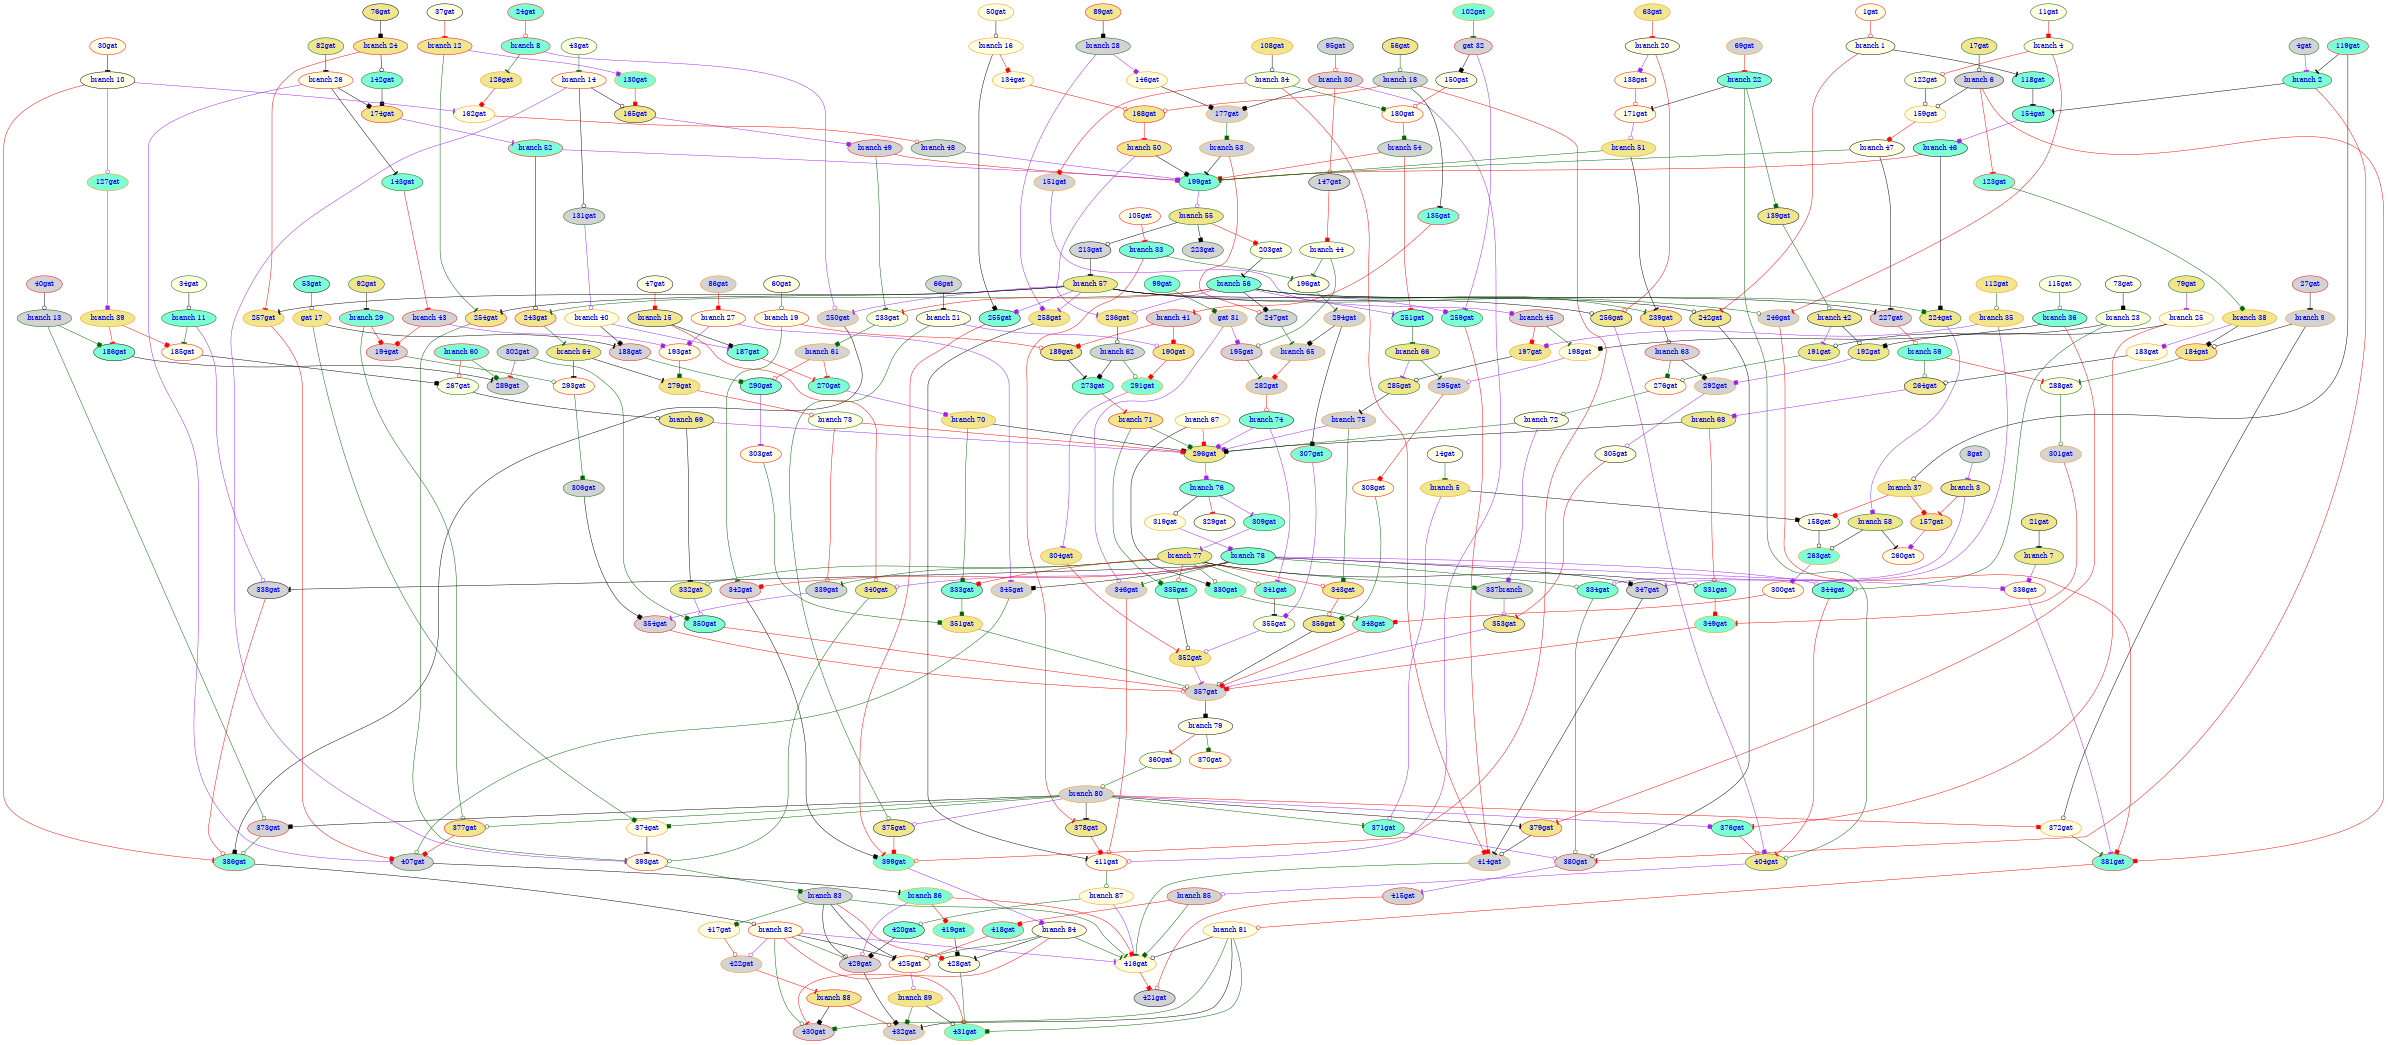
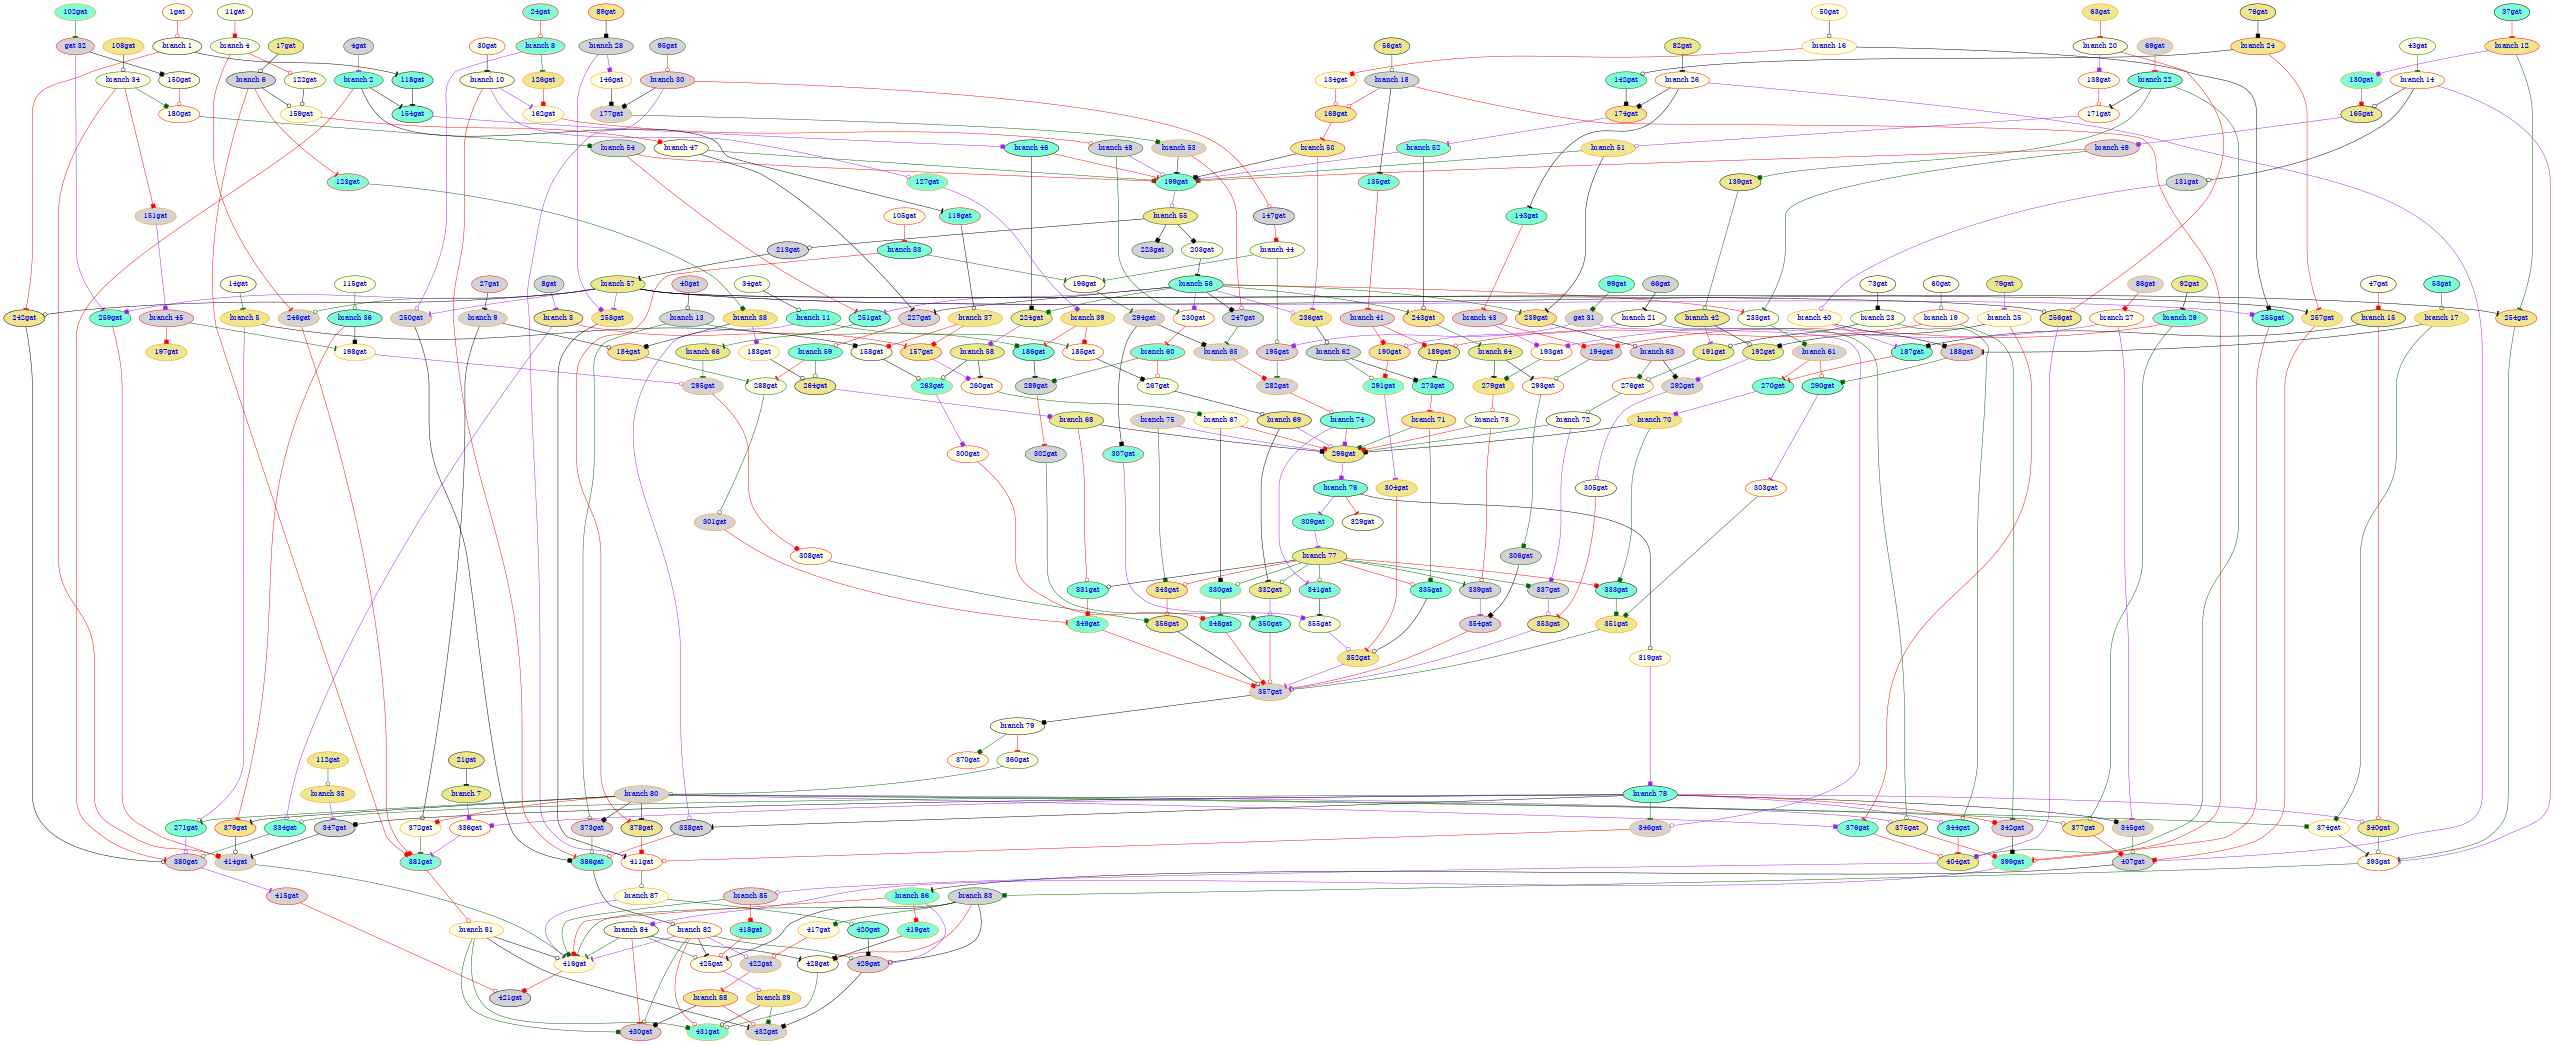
node "37gat": fillcolor lightyellow -> aquamarine
edge "119gat" -> "branch 2": reversed
edge "branch 55" -> "203gat": color red -> black
node "gat 17": label "gat 17" -> "branch 17"
node "230gat": added
edge "branch 35" -> "197gat": removed
edge "302gat" -> "289gat": reversed
node "285gat": removed
edge "260gat" -> "branch 67": added
node "337branch": label "337branch" -> "337gat"
node "348gat": color red -> darkgreen
node "371gat": label "371gat" -> "271gat"
